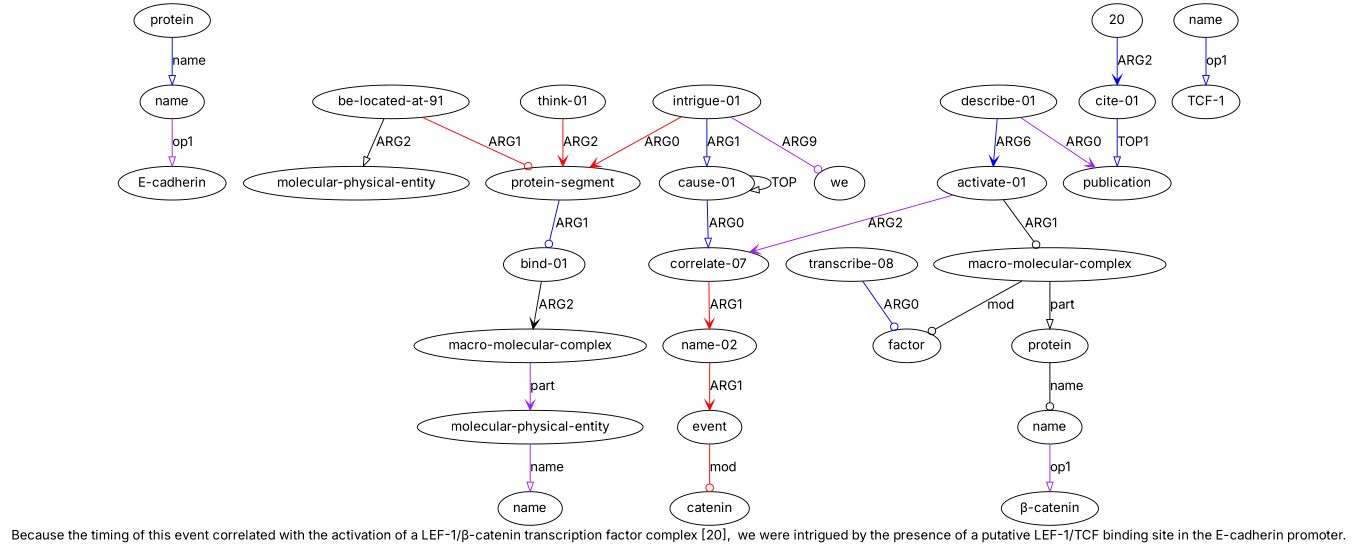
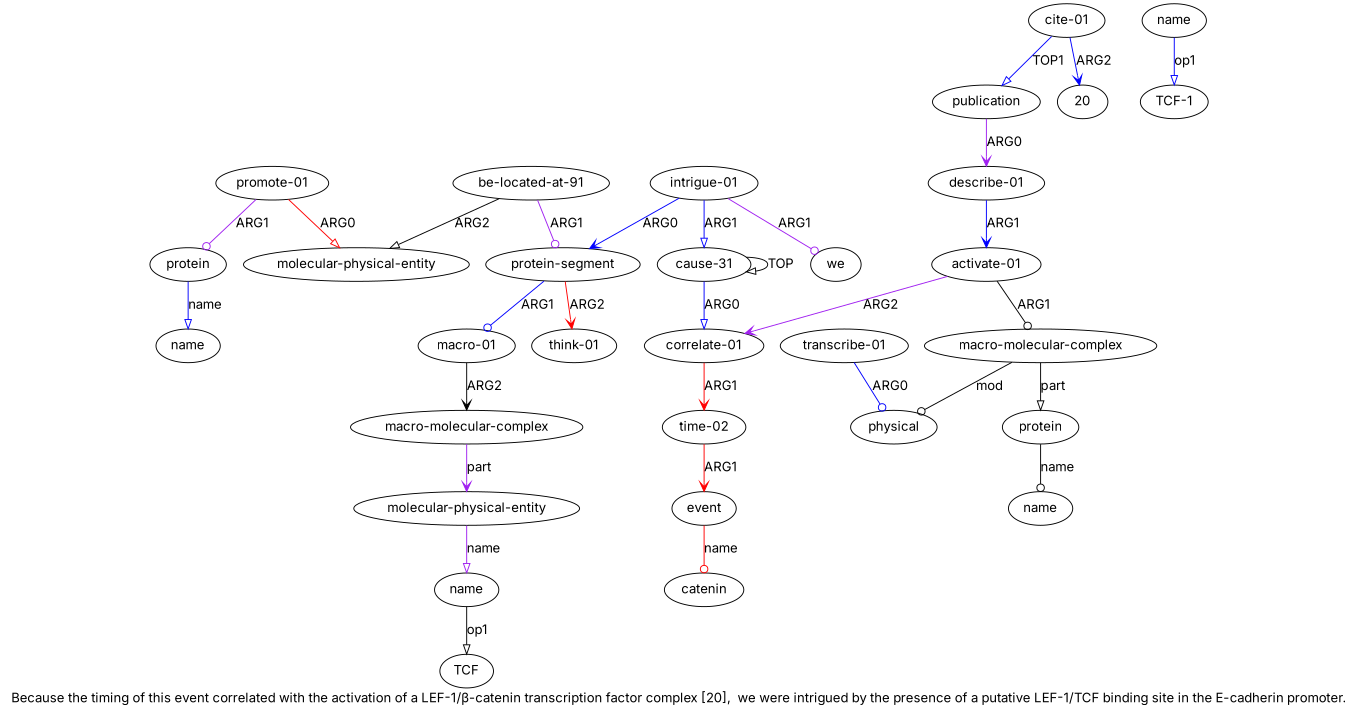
edge "20" -> "cite-01": reversed
edge "think-01" -> "protein-segment": reversed
edge "intrigue-01" -> "protein-segment": color red -> blue
edge "describe-01" -> "publication": reversed
edge "be-located-at-91" -> "protein-segment": color red -> purple
edge "intrigue-01" -> "we": label "ARG9" -> "ARG1"
edge "describe-01" -> "activate-01": label "ARG6" -> "ARG1"
node "E-cadherin": removed
node "promote-01": added
node "cause-01": label "cause-01" -> "cause-31"
node "bind-01": label "bind-01" -> "macro-01"
node "correlate-07": label "correlate-07" -> "correlate-01"
node "transcribe-08": label "transcribe-08" -> "transcribe-01"
node "name-02": label "name-02" -> "time-02"
node "factor": label "factor" -> "physical"
edge "event" -> "catenin": label "mod" -> "name"
node "β-catenin": removed
node "TCF": added
